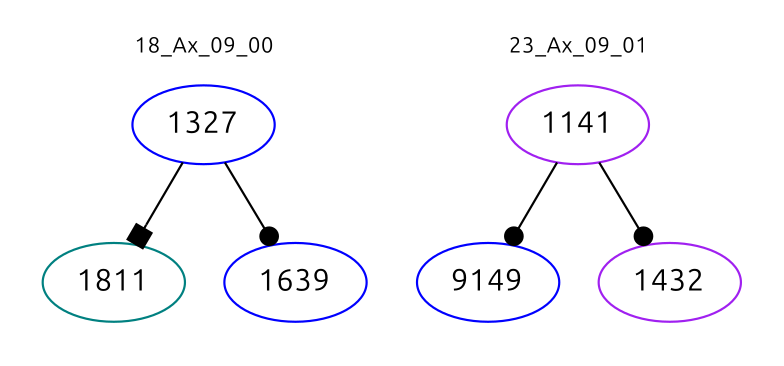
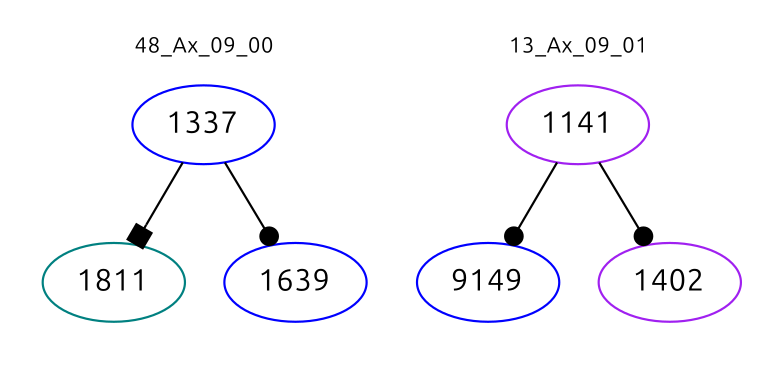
cluster "18_Ax_09_00": label "18_Ax_09_00" -> "48_Ax_09_00"
cluster "23_Ax_09_01": label "23_Ax_09_01" -> "13_Ax_09_01"
node "1327": label "1327" -> "1337"
node "1432": label "1432" -> "1402"
